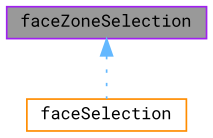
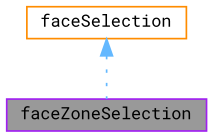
edge "faceSelection" -> "faceZoneSelection": reversed
